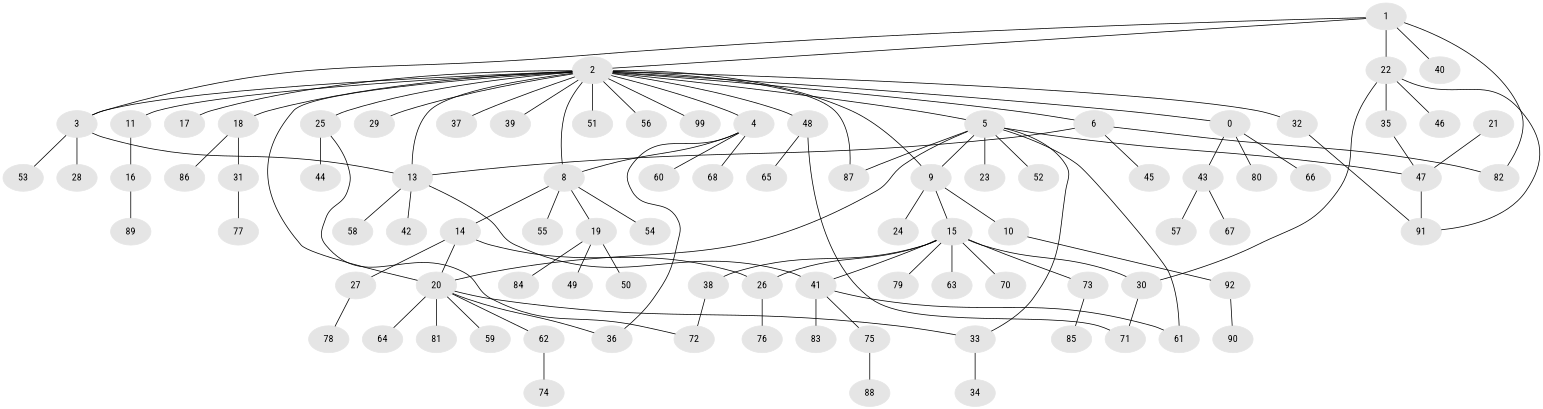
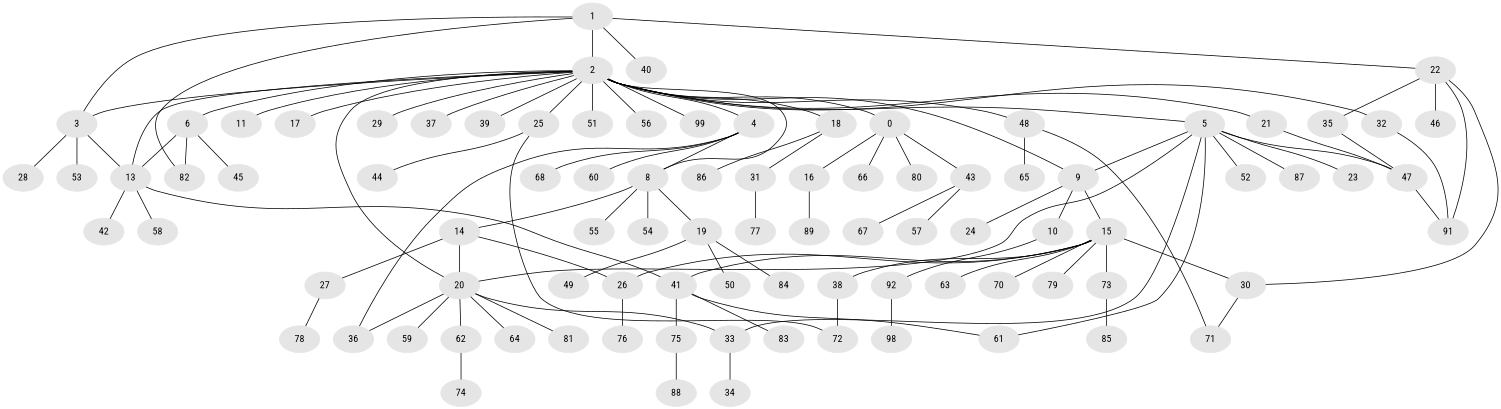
edge "2" -- "87": now "2" -- "21"
edge "11" -- "16": now "0" -- "16"
node "90": label "90" -> "98"
